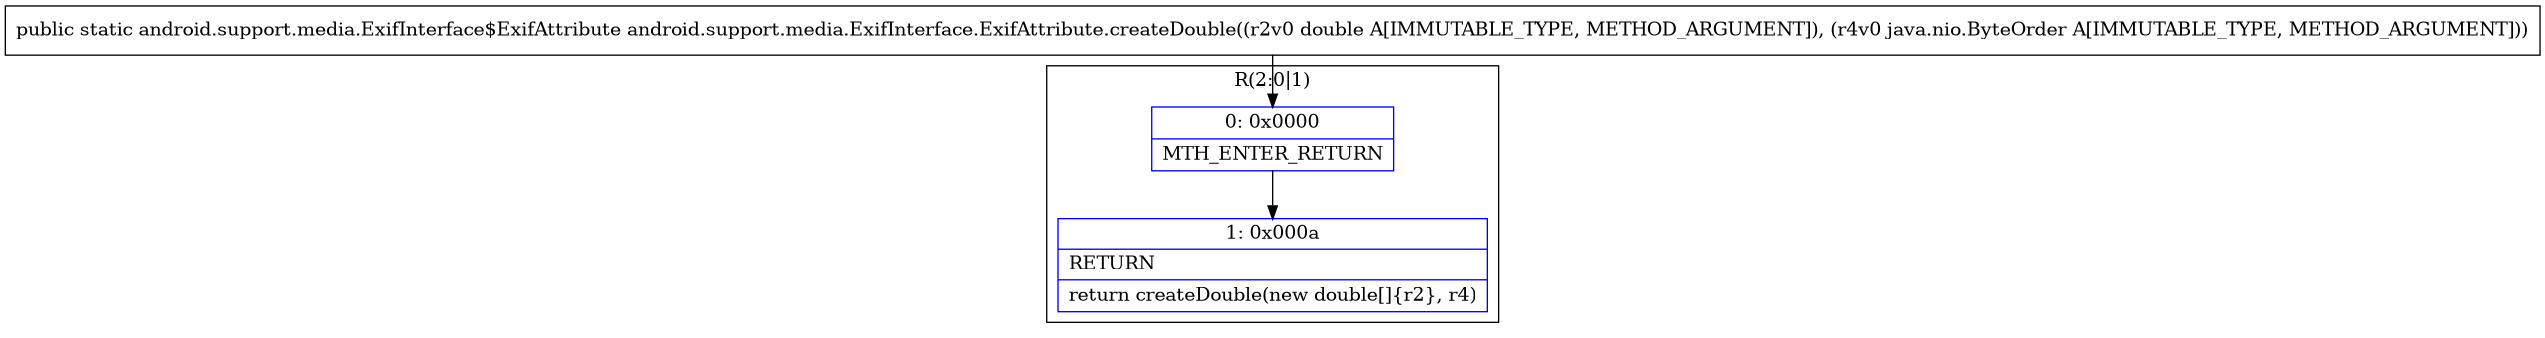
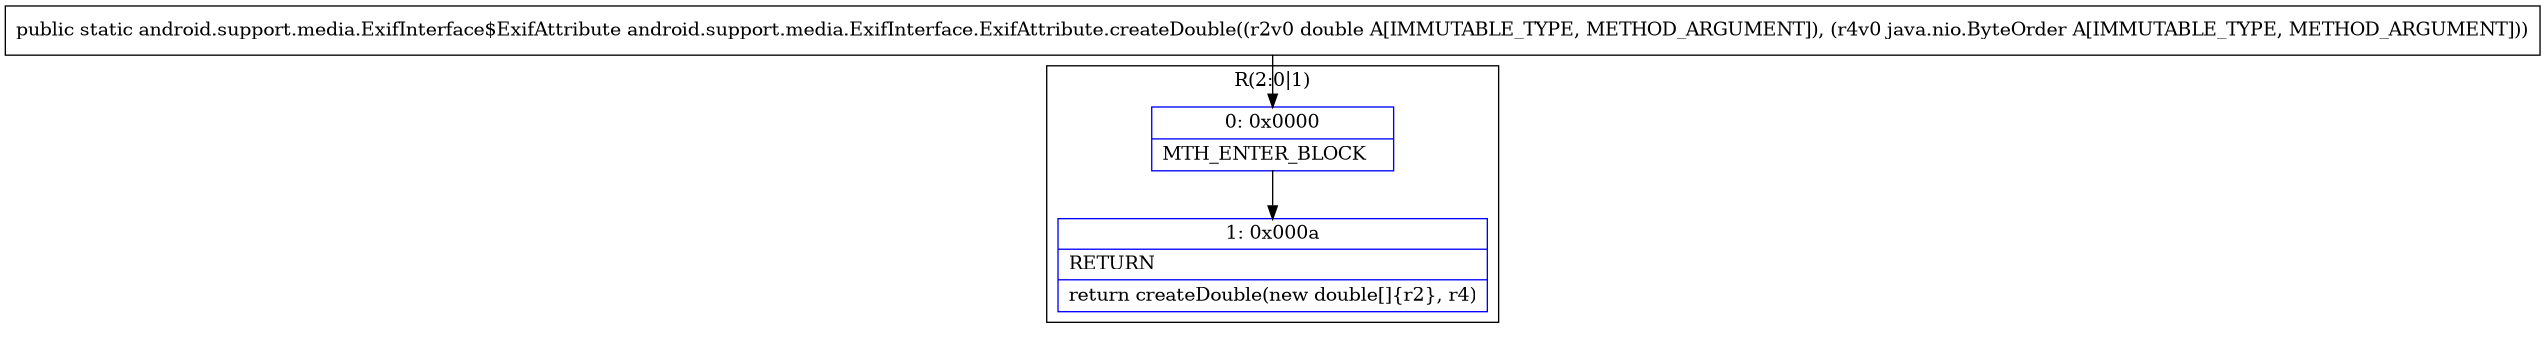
node "0: 0x0000": text "MTH_ENTER_RETURN" -> "MTH_ENTER_BLOCK"
